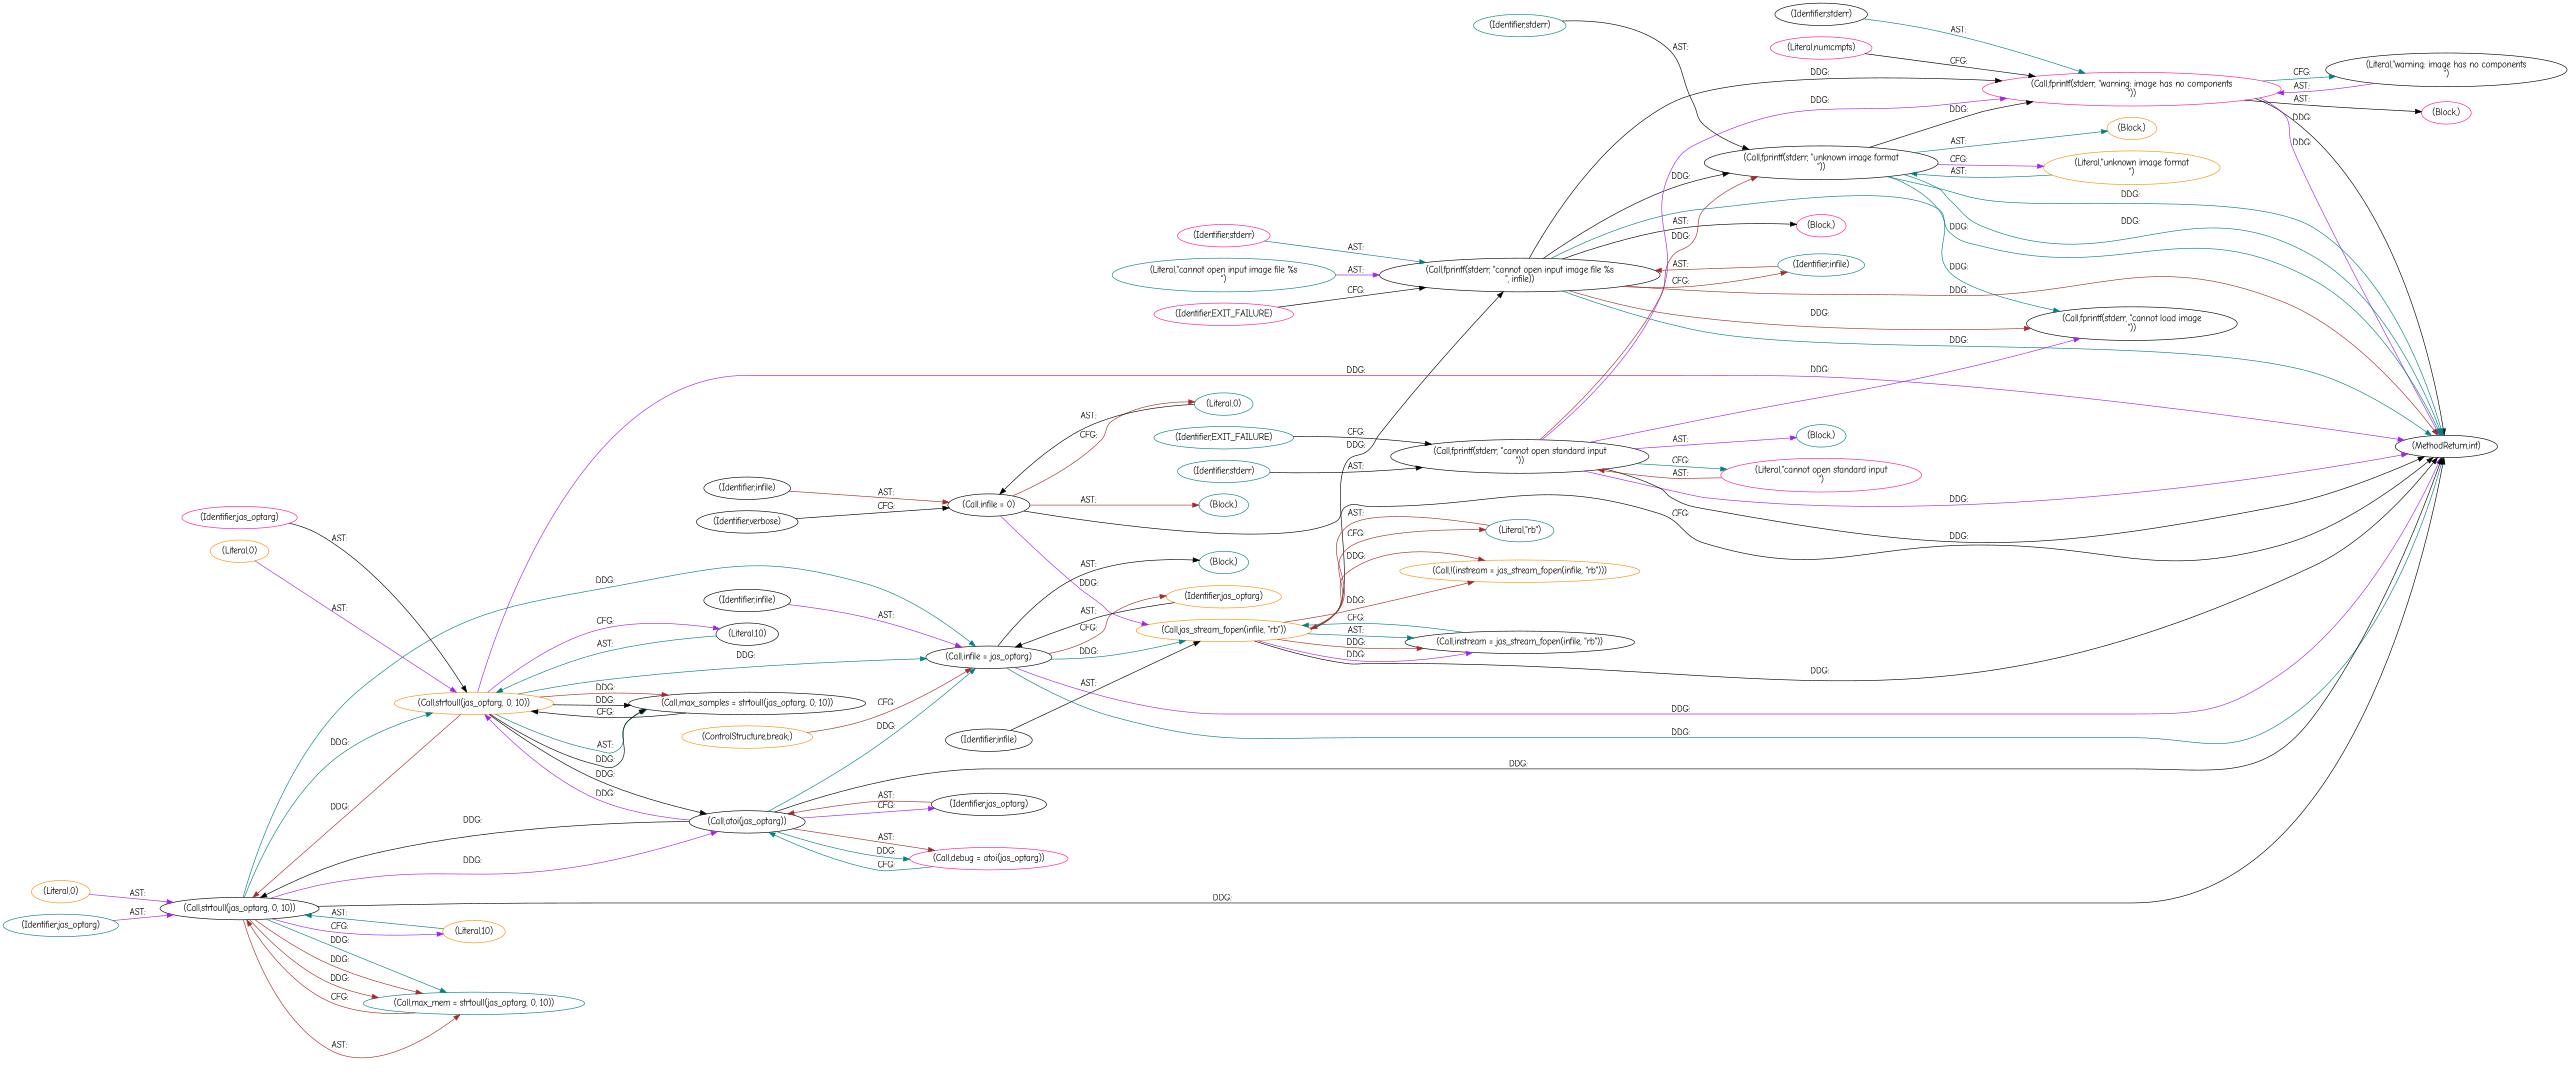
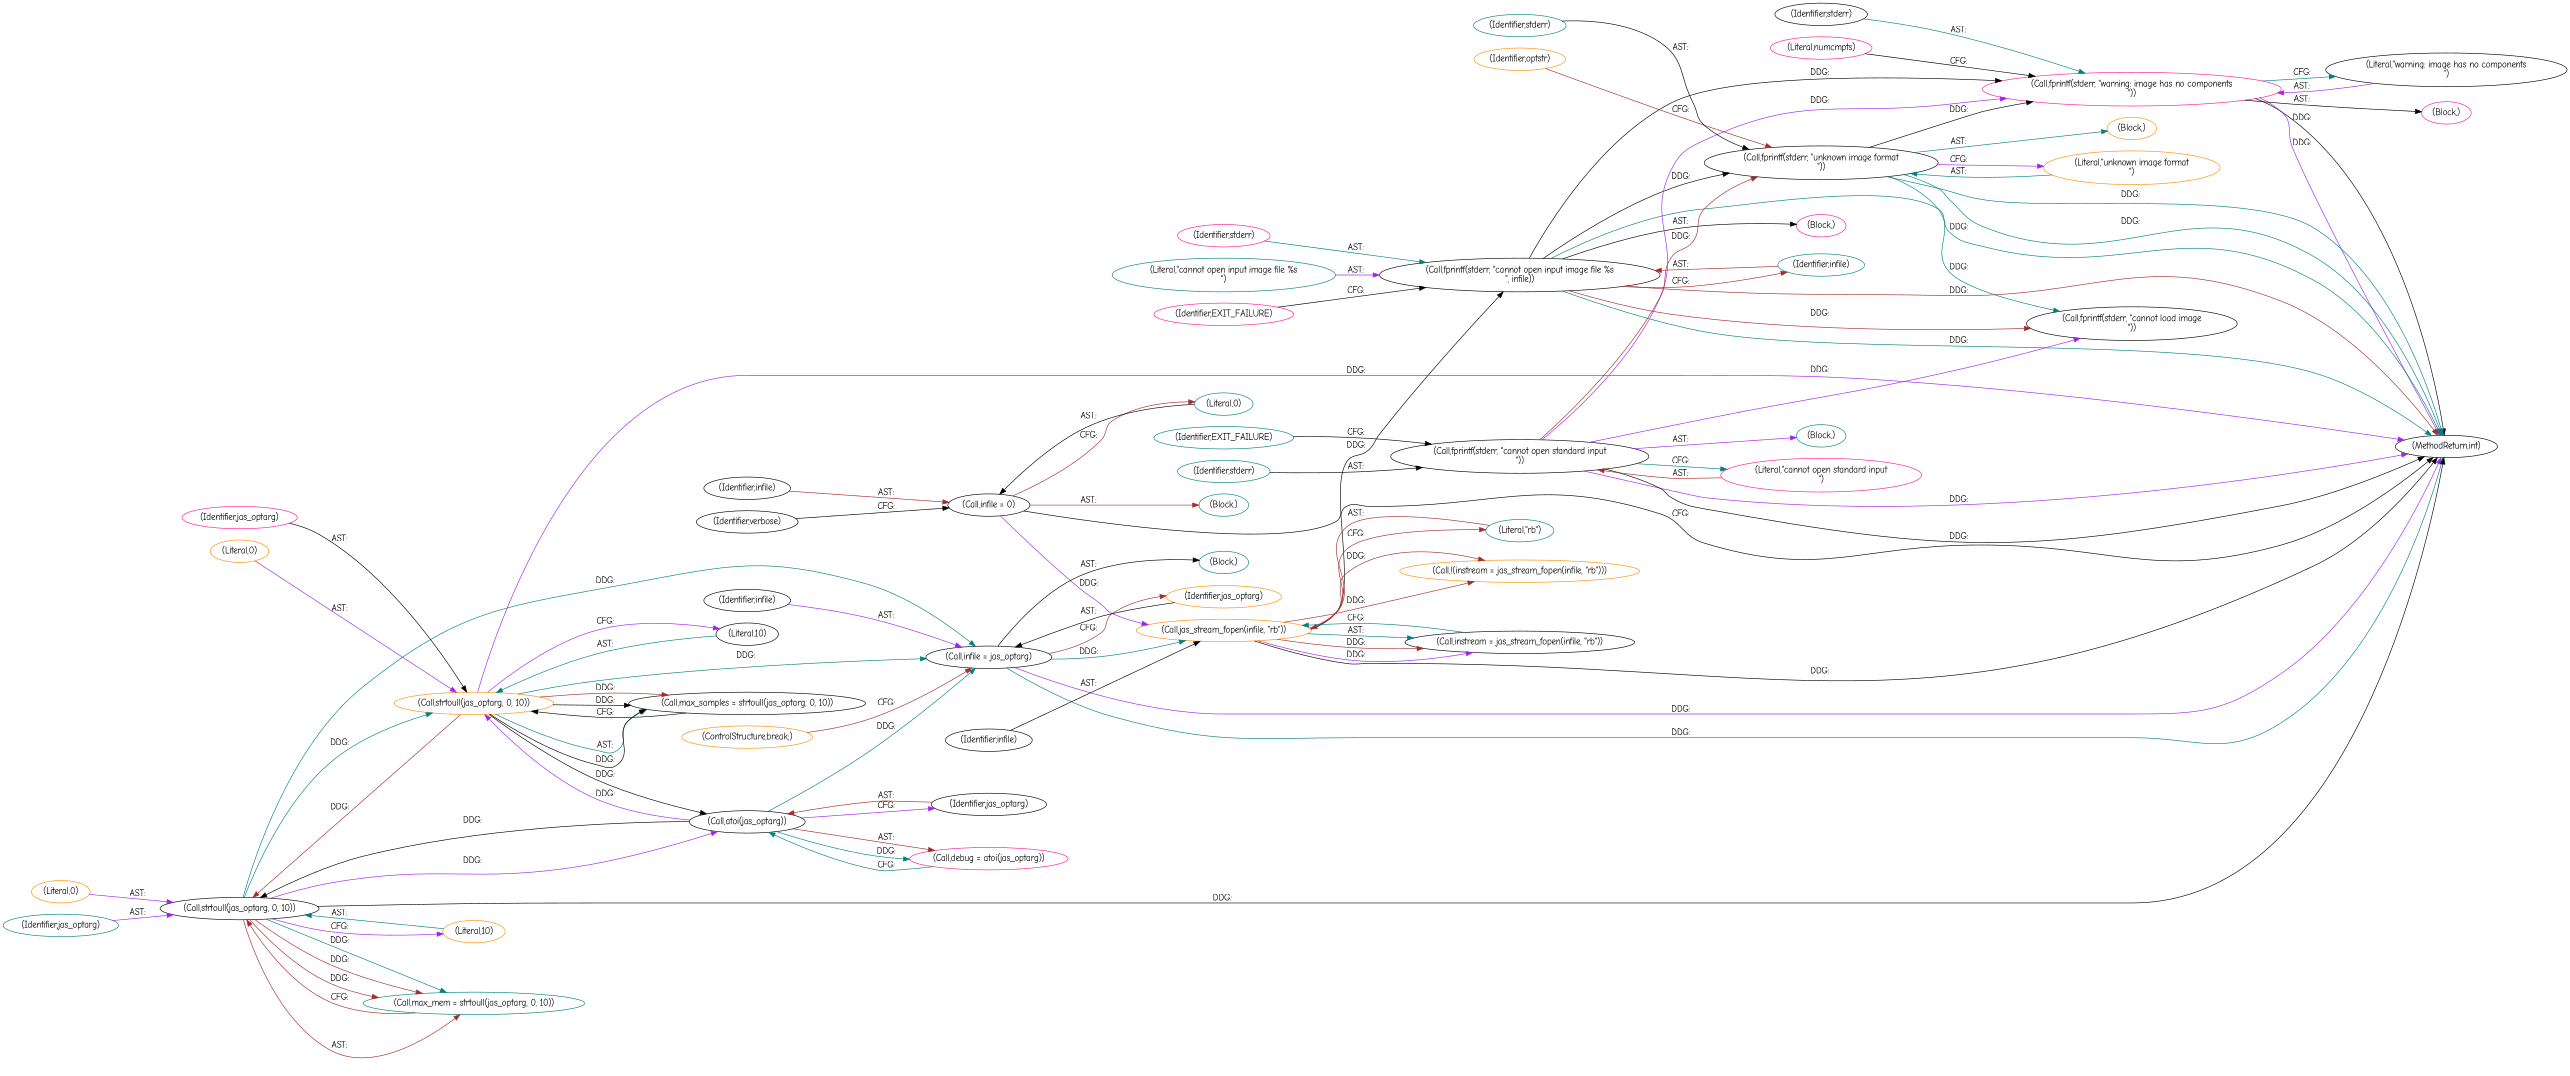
node "(Identifier,optstr)": added
edge "(Call,atoi(jas_optarg))" -> "(MethodReturn,int)": removed, label "DDG:"
